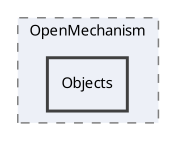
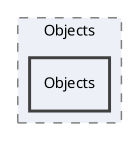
cluster "OpenMechanism": label "OpenMechanism" -> "Objects"
